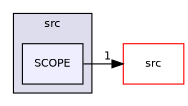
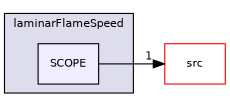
cluster "src": label "src" -> "laminarFlameSpeed"
